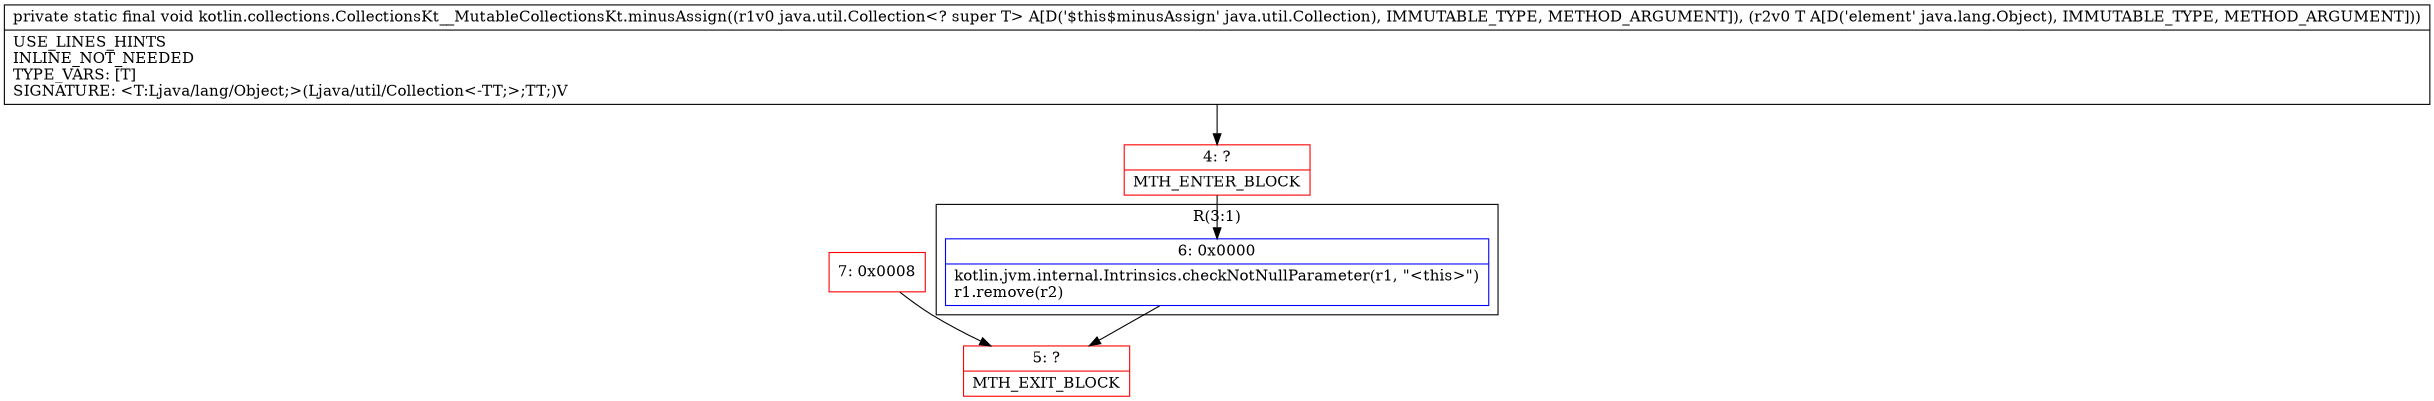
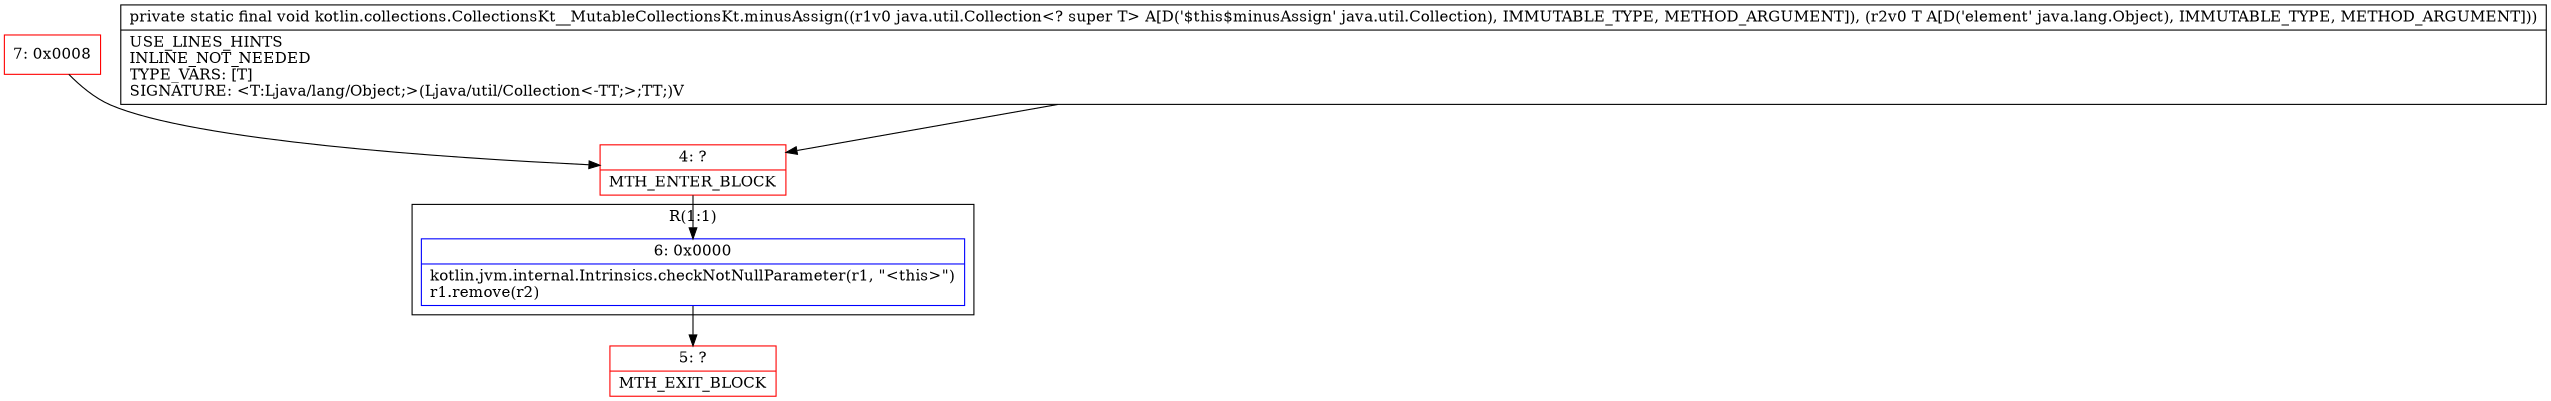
cluster "R(3:1)": label "R(3:1)" -> "R(1:1)"
edge "7: 0x0008" -> "5: ?": now "7: 0x0008" -> "4: ?"
